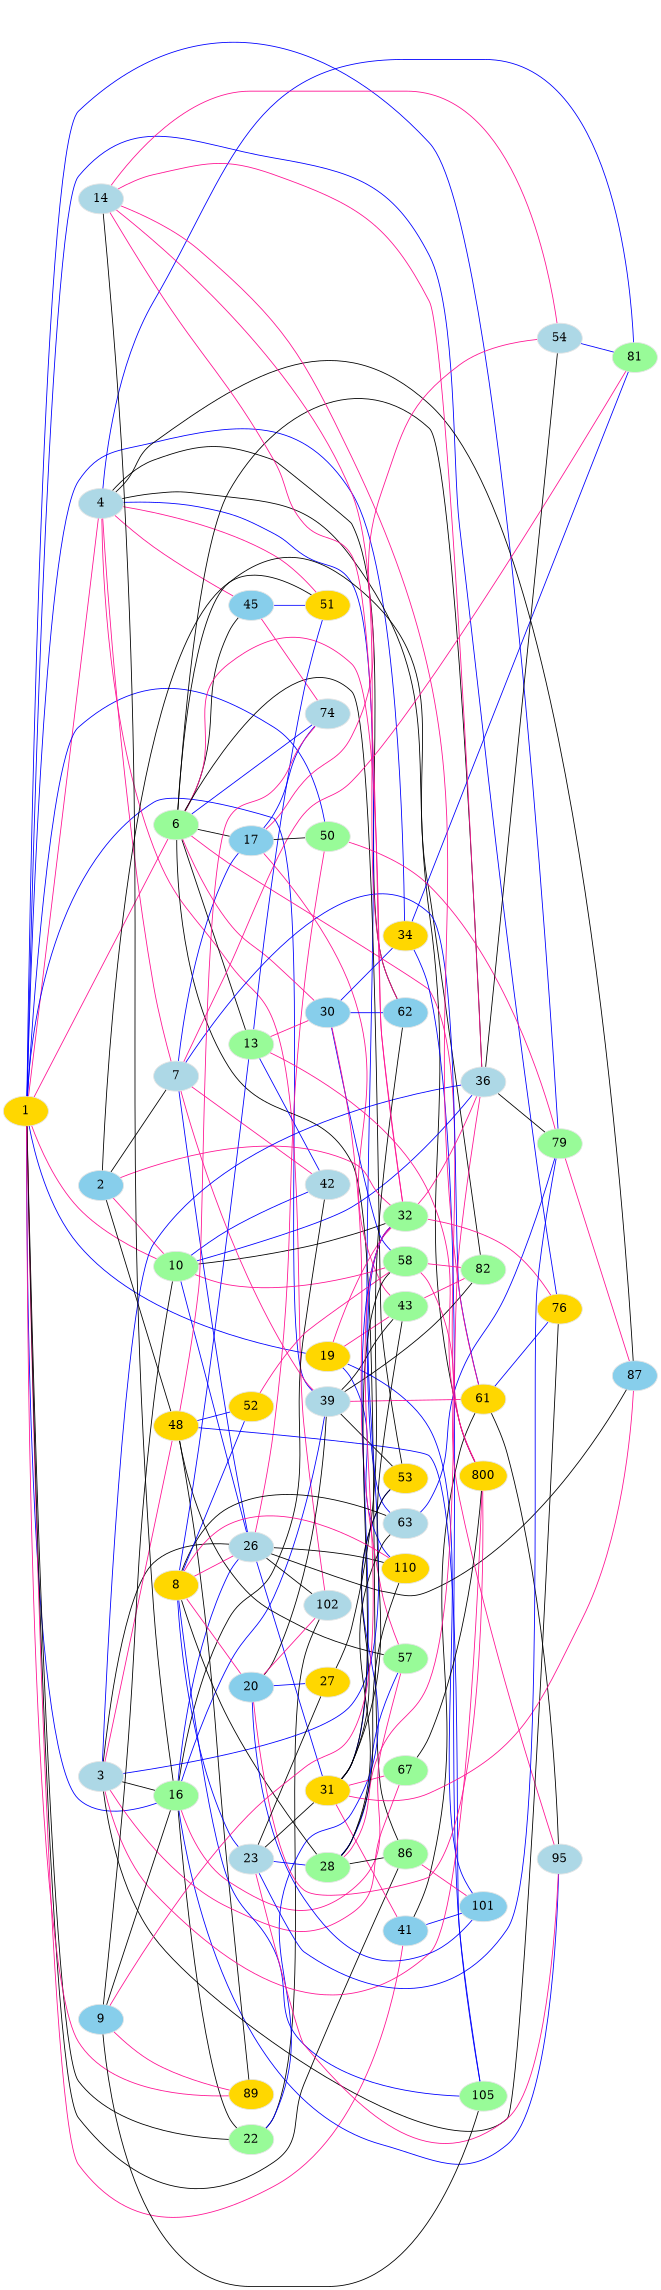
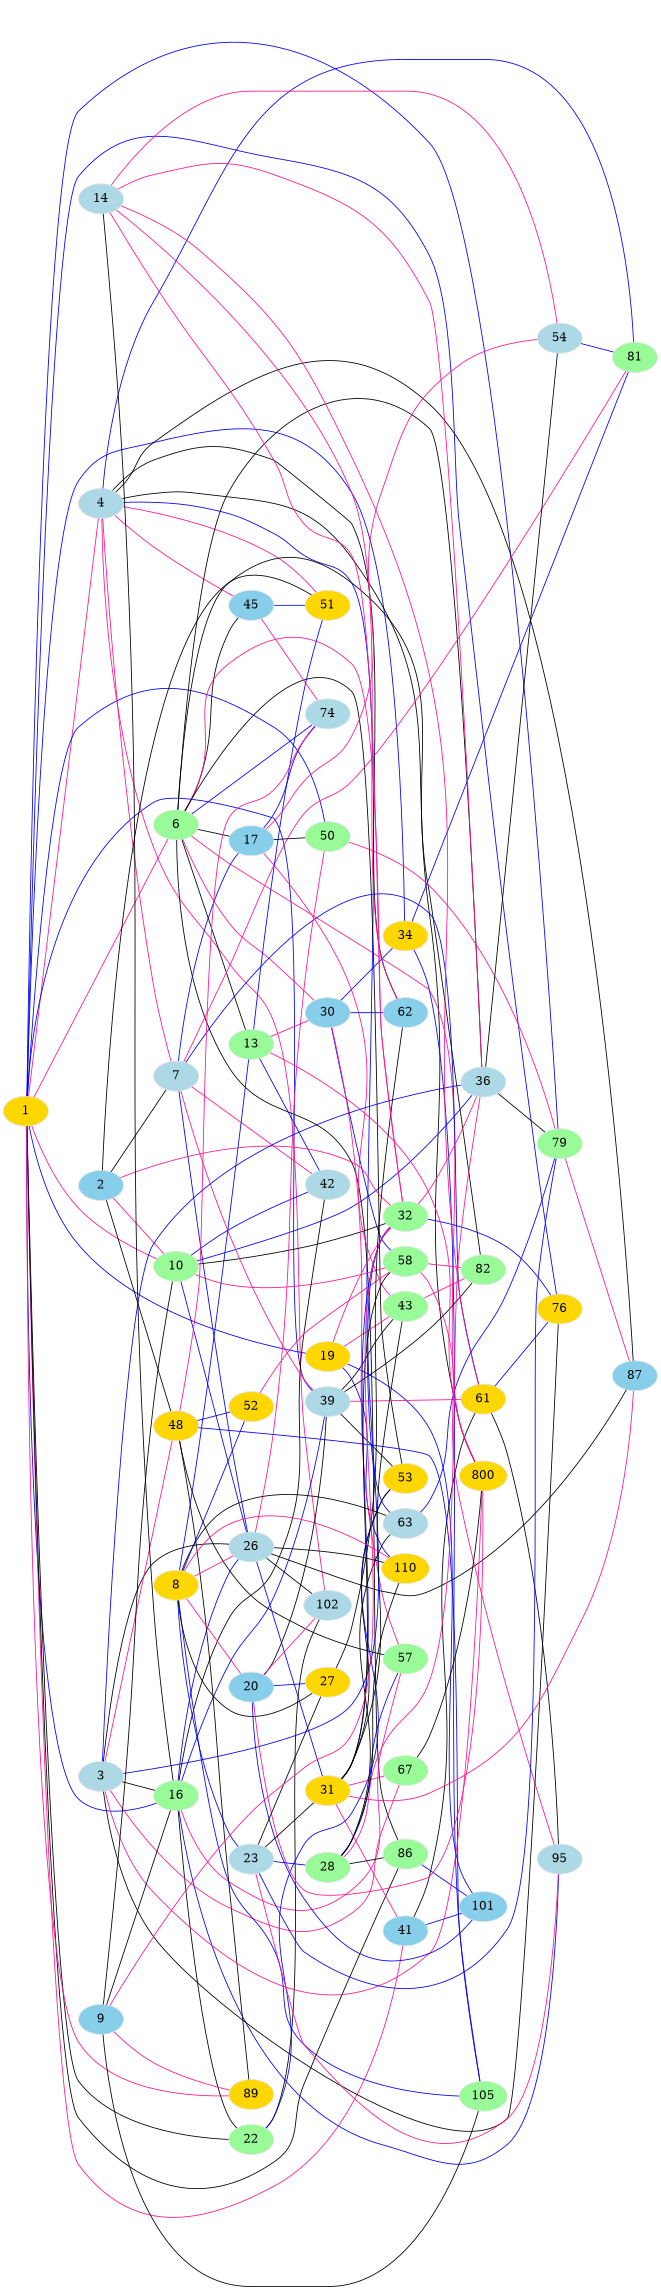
edge "32" -- "76": color deeppink -> blue
edge "8" -- "28": now "8" -- "27"
edge "86" -- "101": color deeppink -> blue
